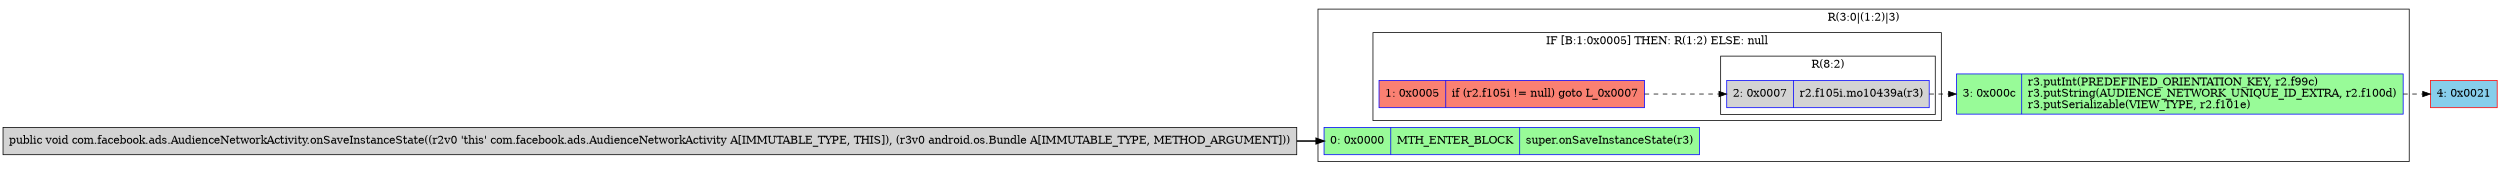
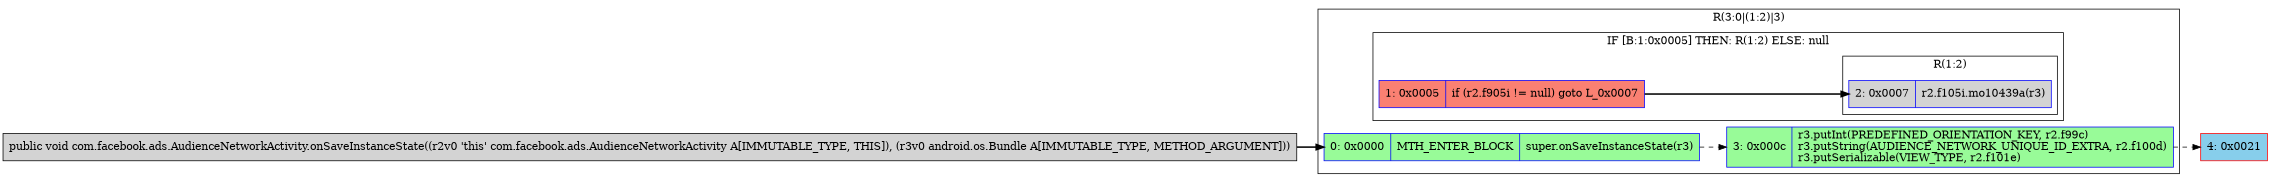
cluster "R(8:2)": label "R(8:2)" -> "R(1:2)"
node "1: 0x0005": text "if (r2.f105i != null) goto L_0x0007" -> "if (r2.f905i != null) goto L_0x0007"
edge "1: 0x0005" -> "2: 0x0007": style dashed -> bold
edge "2: 0x0007" -> "3: 0x000c": now "0: 0x0000" -> "3: 0x000c"
